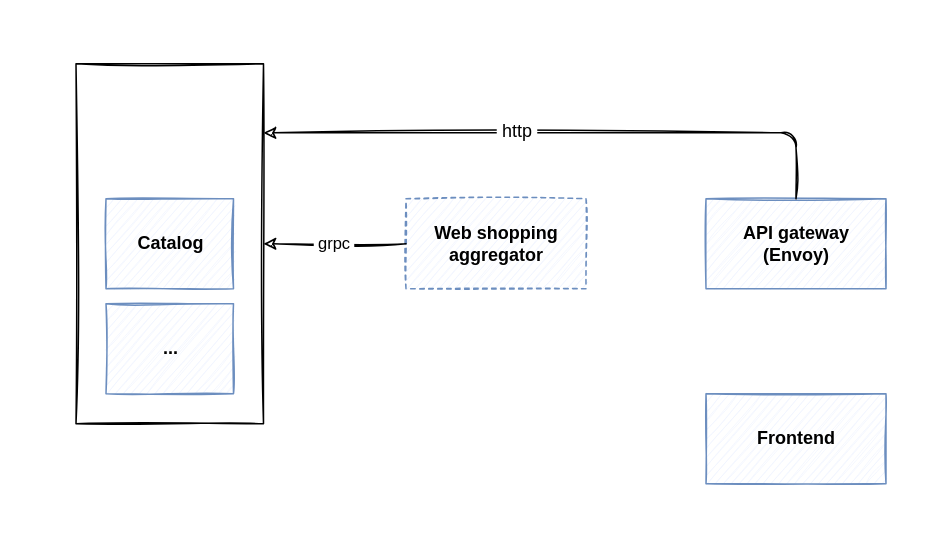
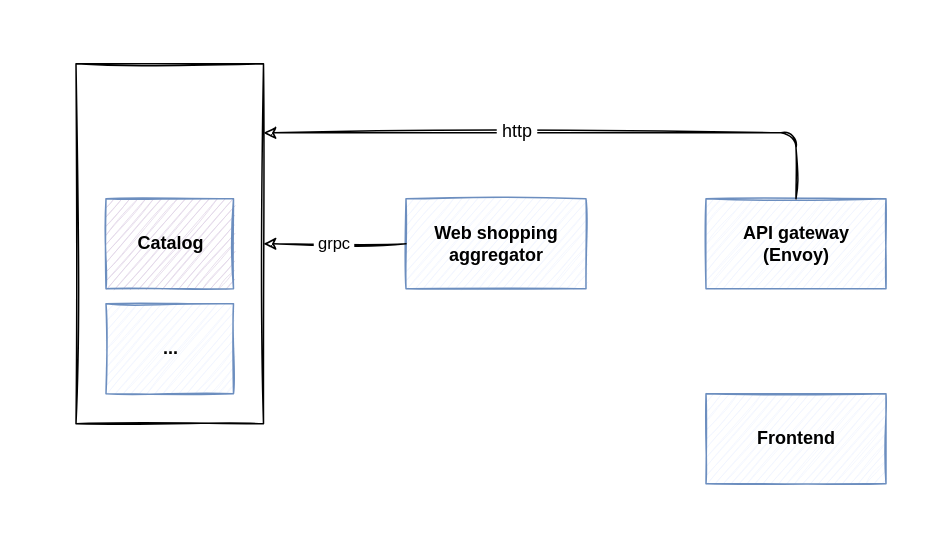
node "Catalog": fillcolor #f0f4ff -> #e1d5e7
node "Web shopping aggregator": style dashed -> solid
